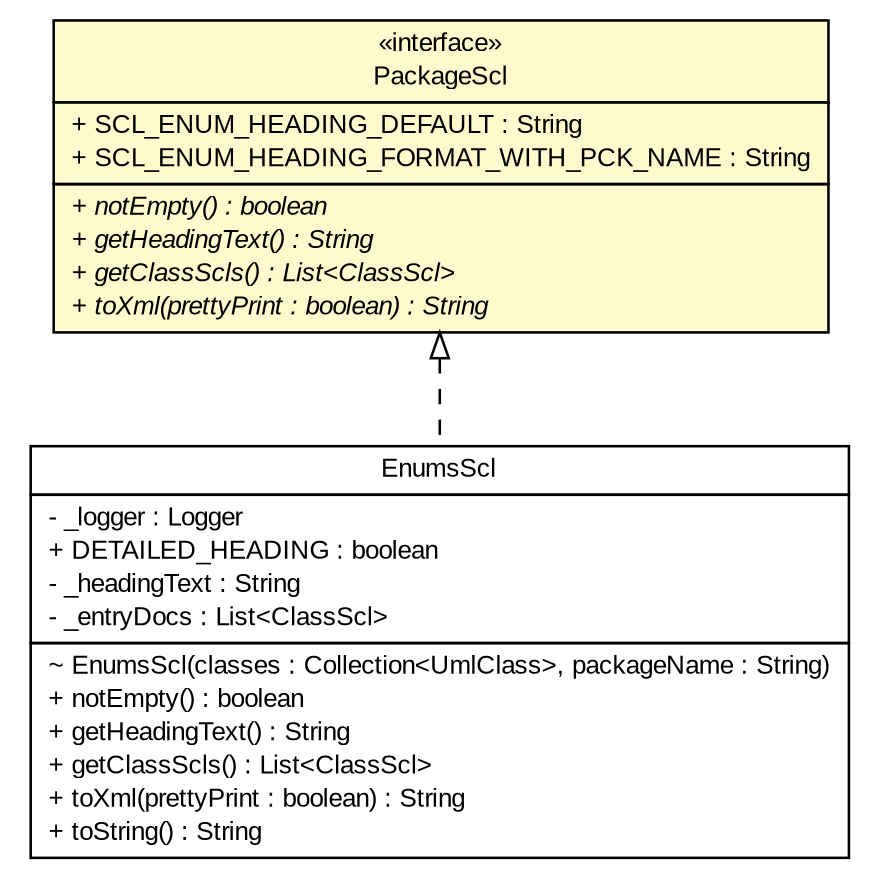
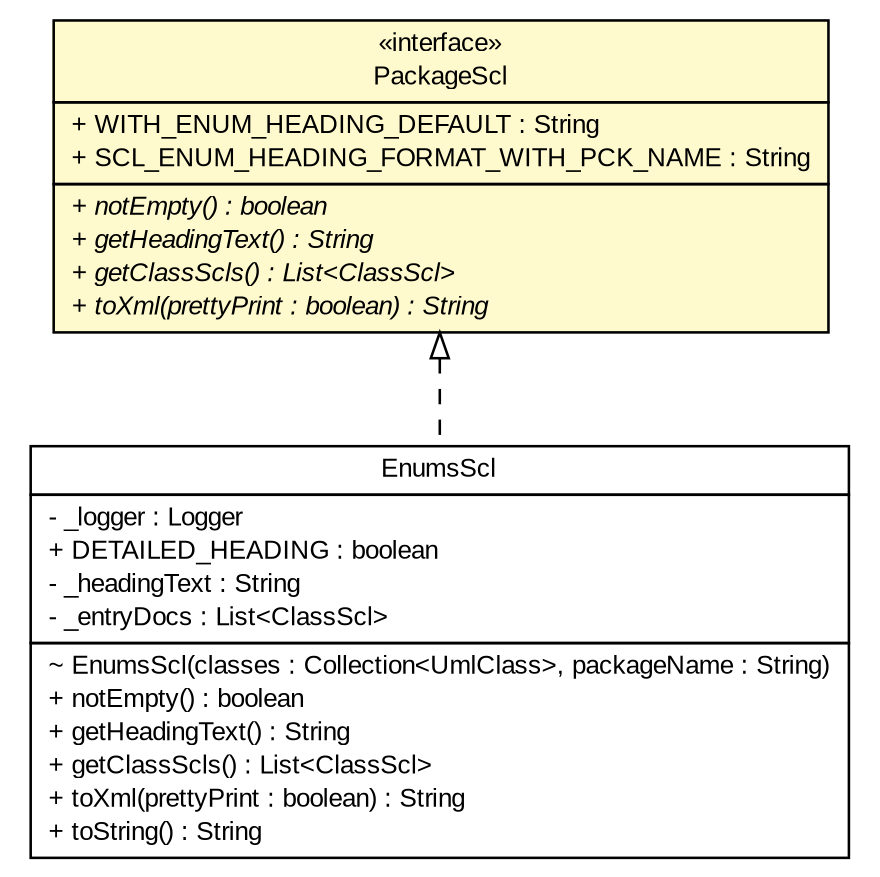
node "PackageScl": text "+ SCL_ENUM_HEADING_DEFAULT : String" -> "+ WITH_ENUM_HEADING_DEFAULT : String"
